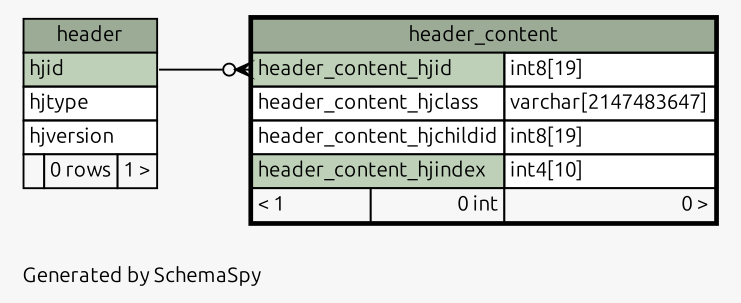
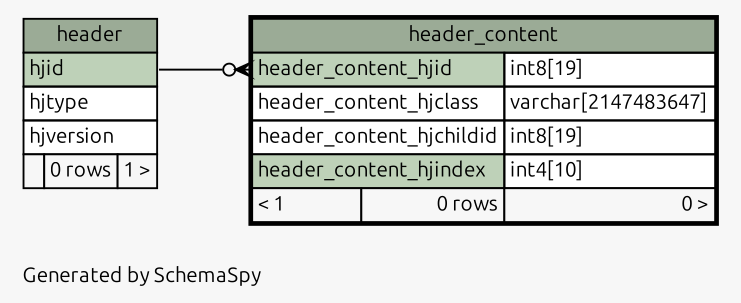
node "header_content": text "0 int" -> "0 rows"
